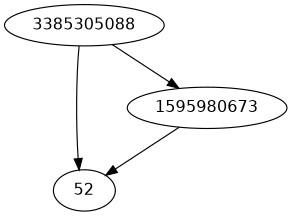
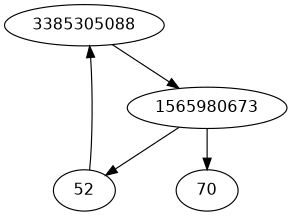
edge "3385305088" -> "52": reversed
node "1595980673": label "1595980673" -> "1565980673"
node "70": added
